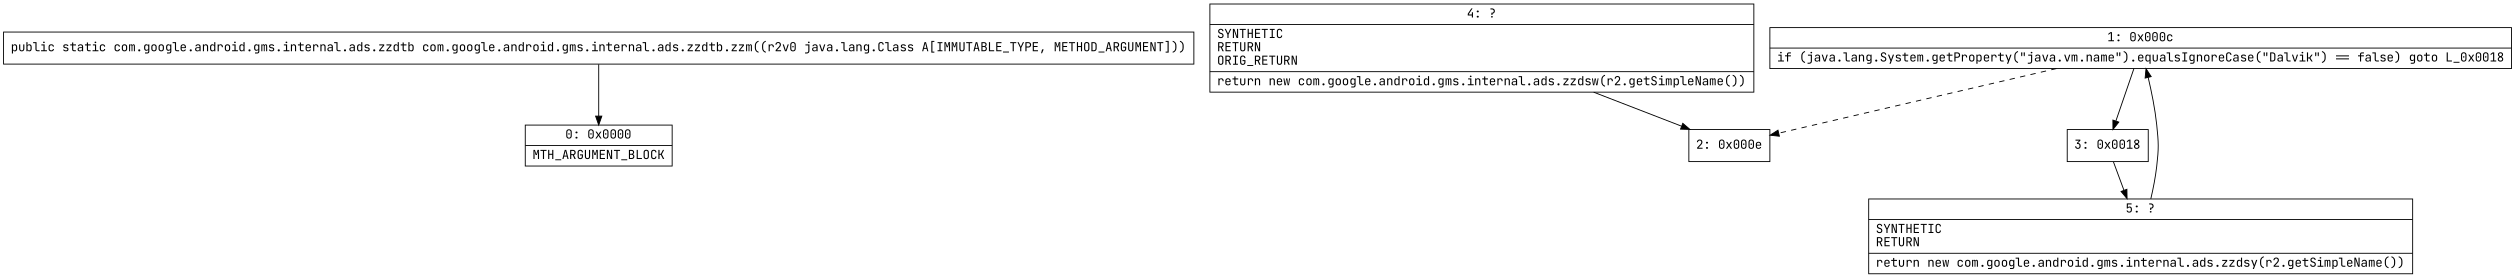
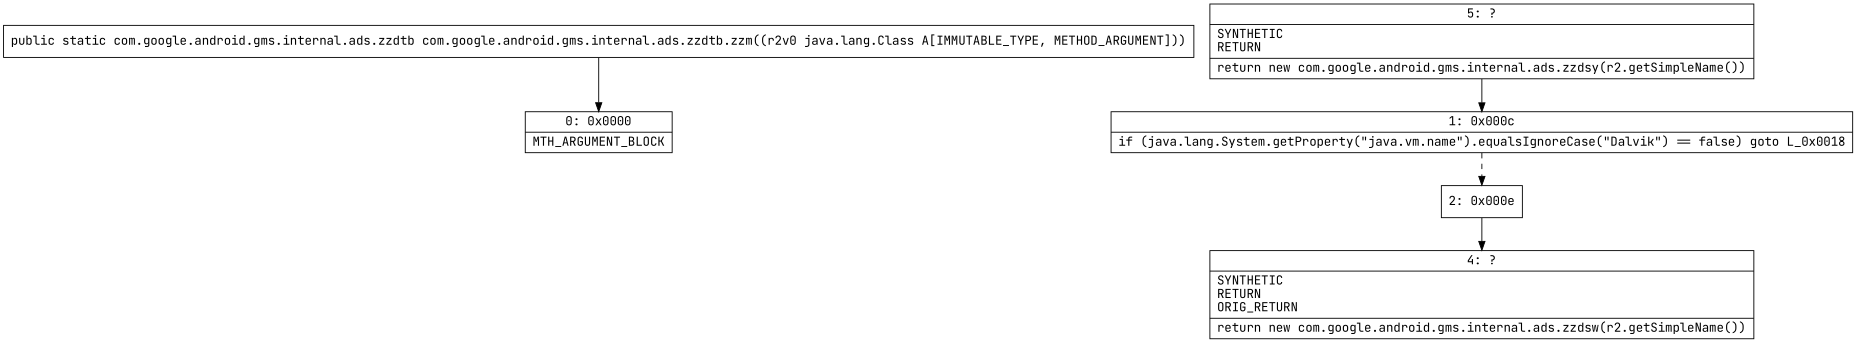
edge "4: ?" -> "2: 0x000e": reversed
node "3: 0x0018": removed
